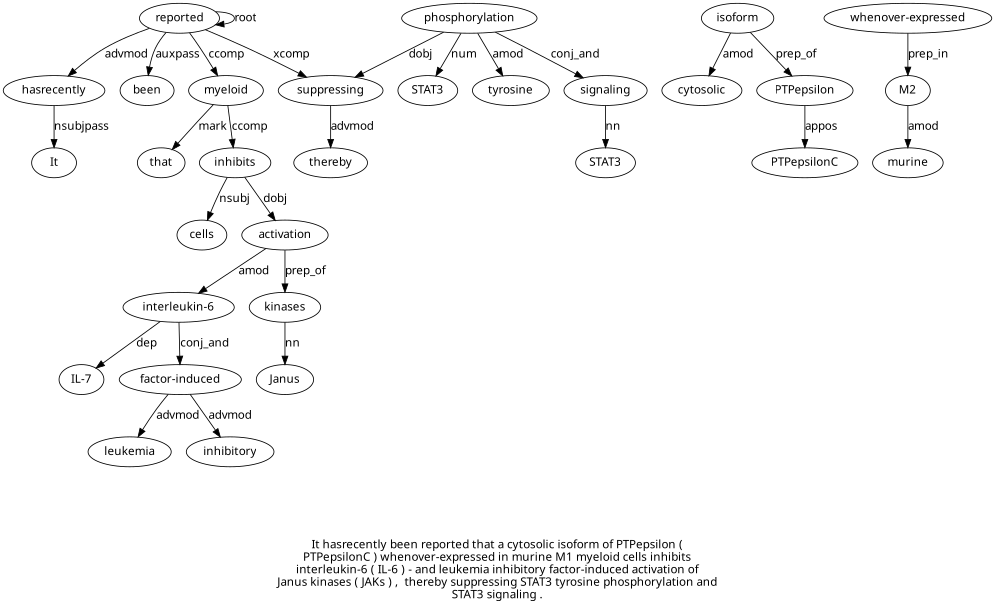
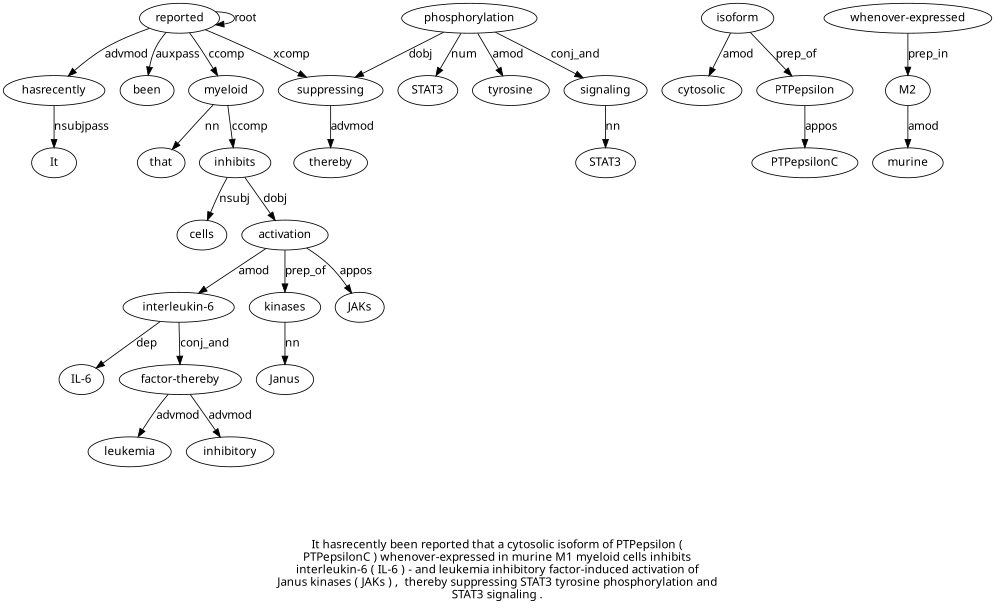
edge "myeloid" -> "that": label "mark" -> "nn"
node "JAKs": added
node "IL-7": label "IL-7" -> "IL-6"
node "factor-induced": label "factor-induced" -> "factor-thereby"
